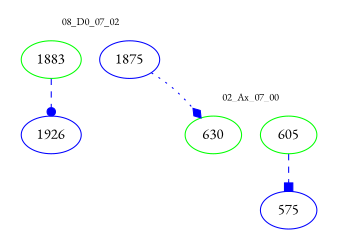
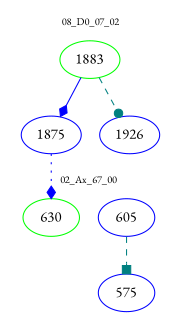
edge "1883" -> "1875": added
edge "1883" -> "1926": color blue -> teal
cluster "02_Ax_07_00": label "02_Ax_07_00" -> "02_Ax_67_00"
node "605": color green -> blue
edge "605" -> "575": color blue -> teal
